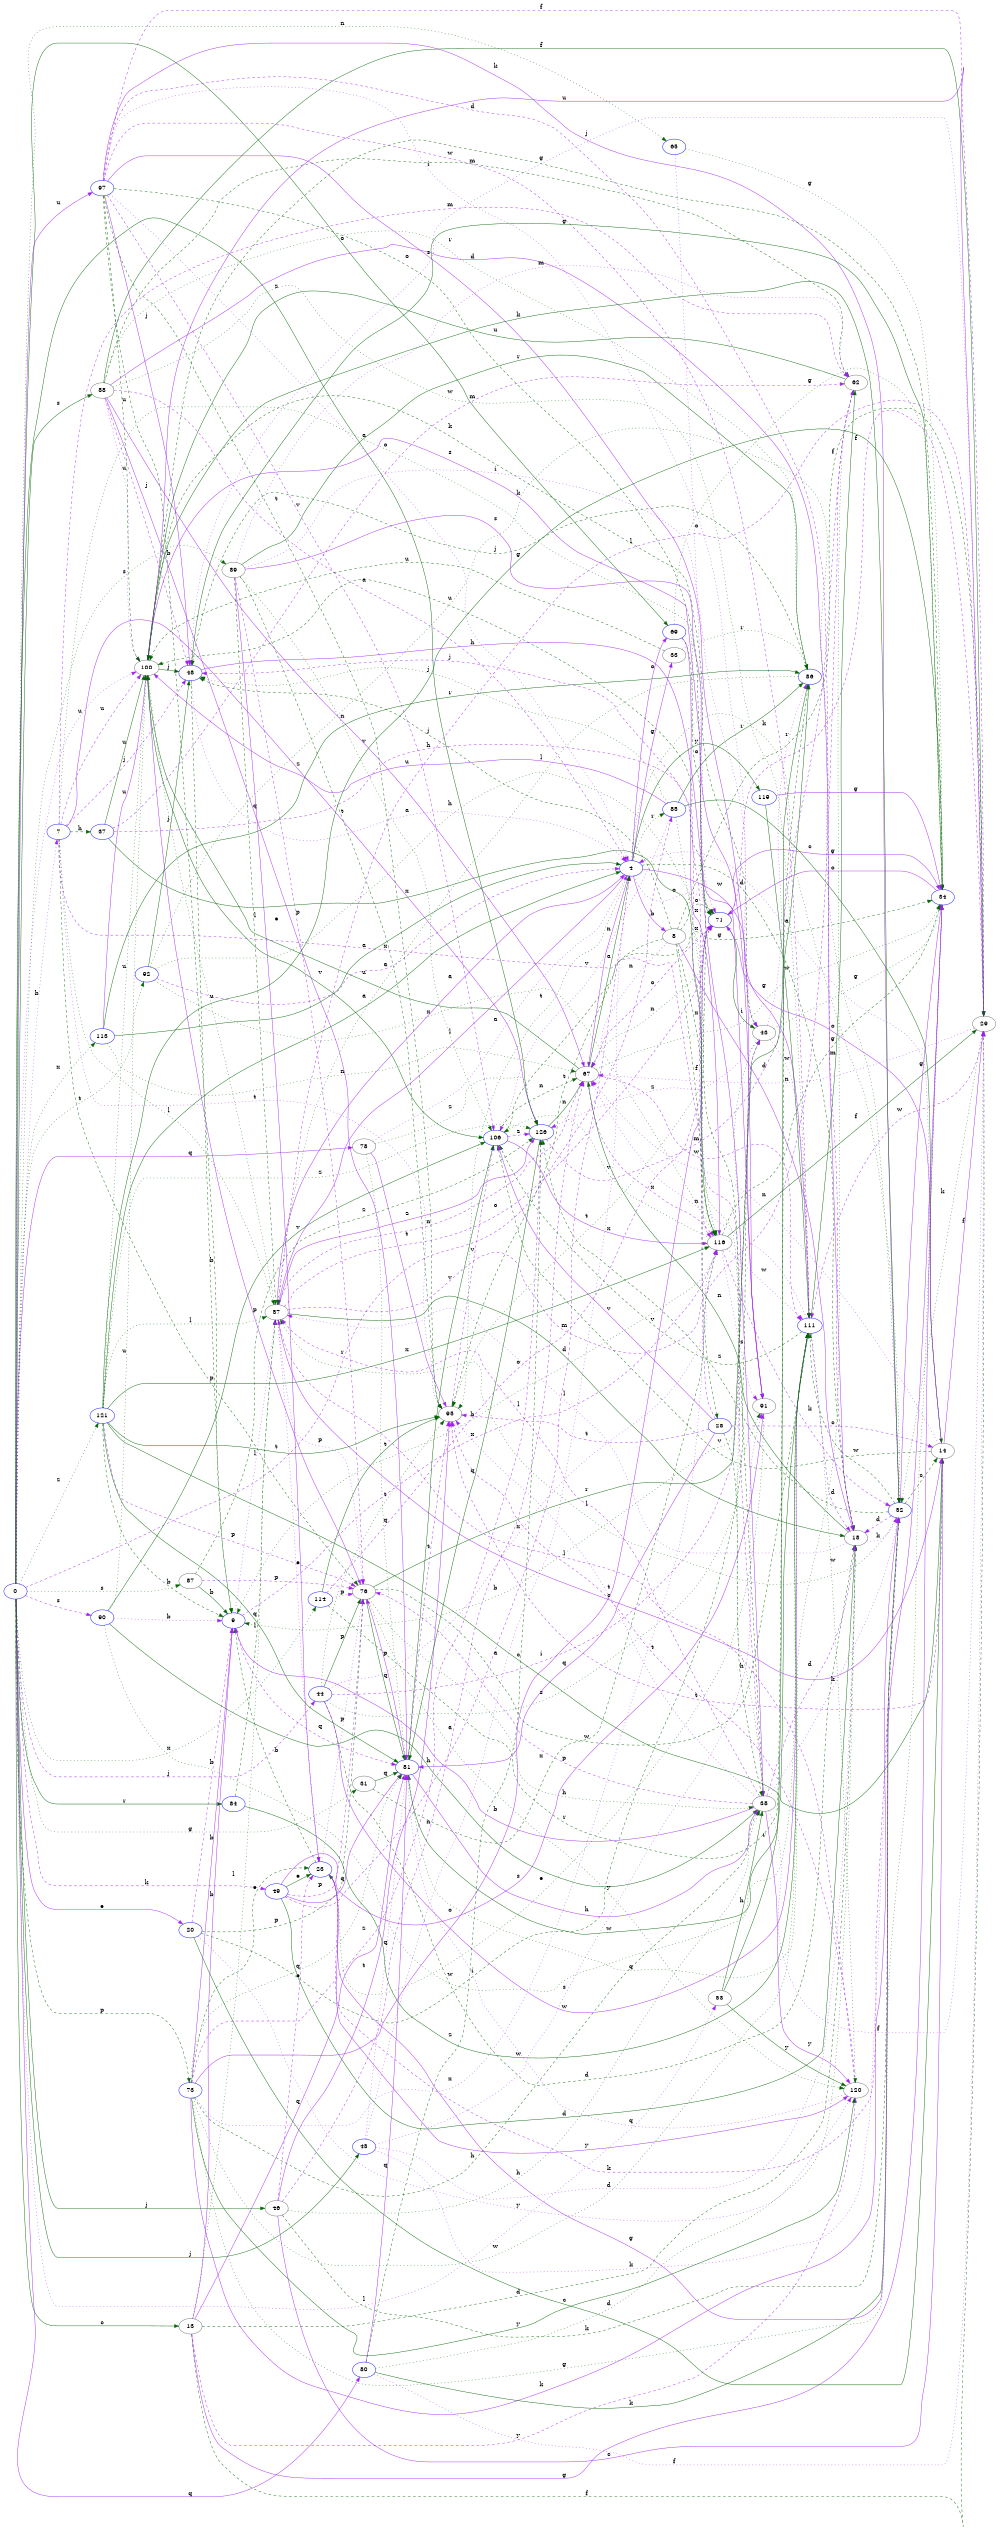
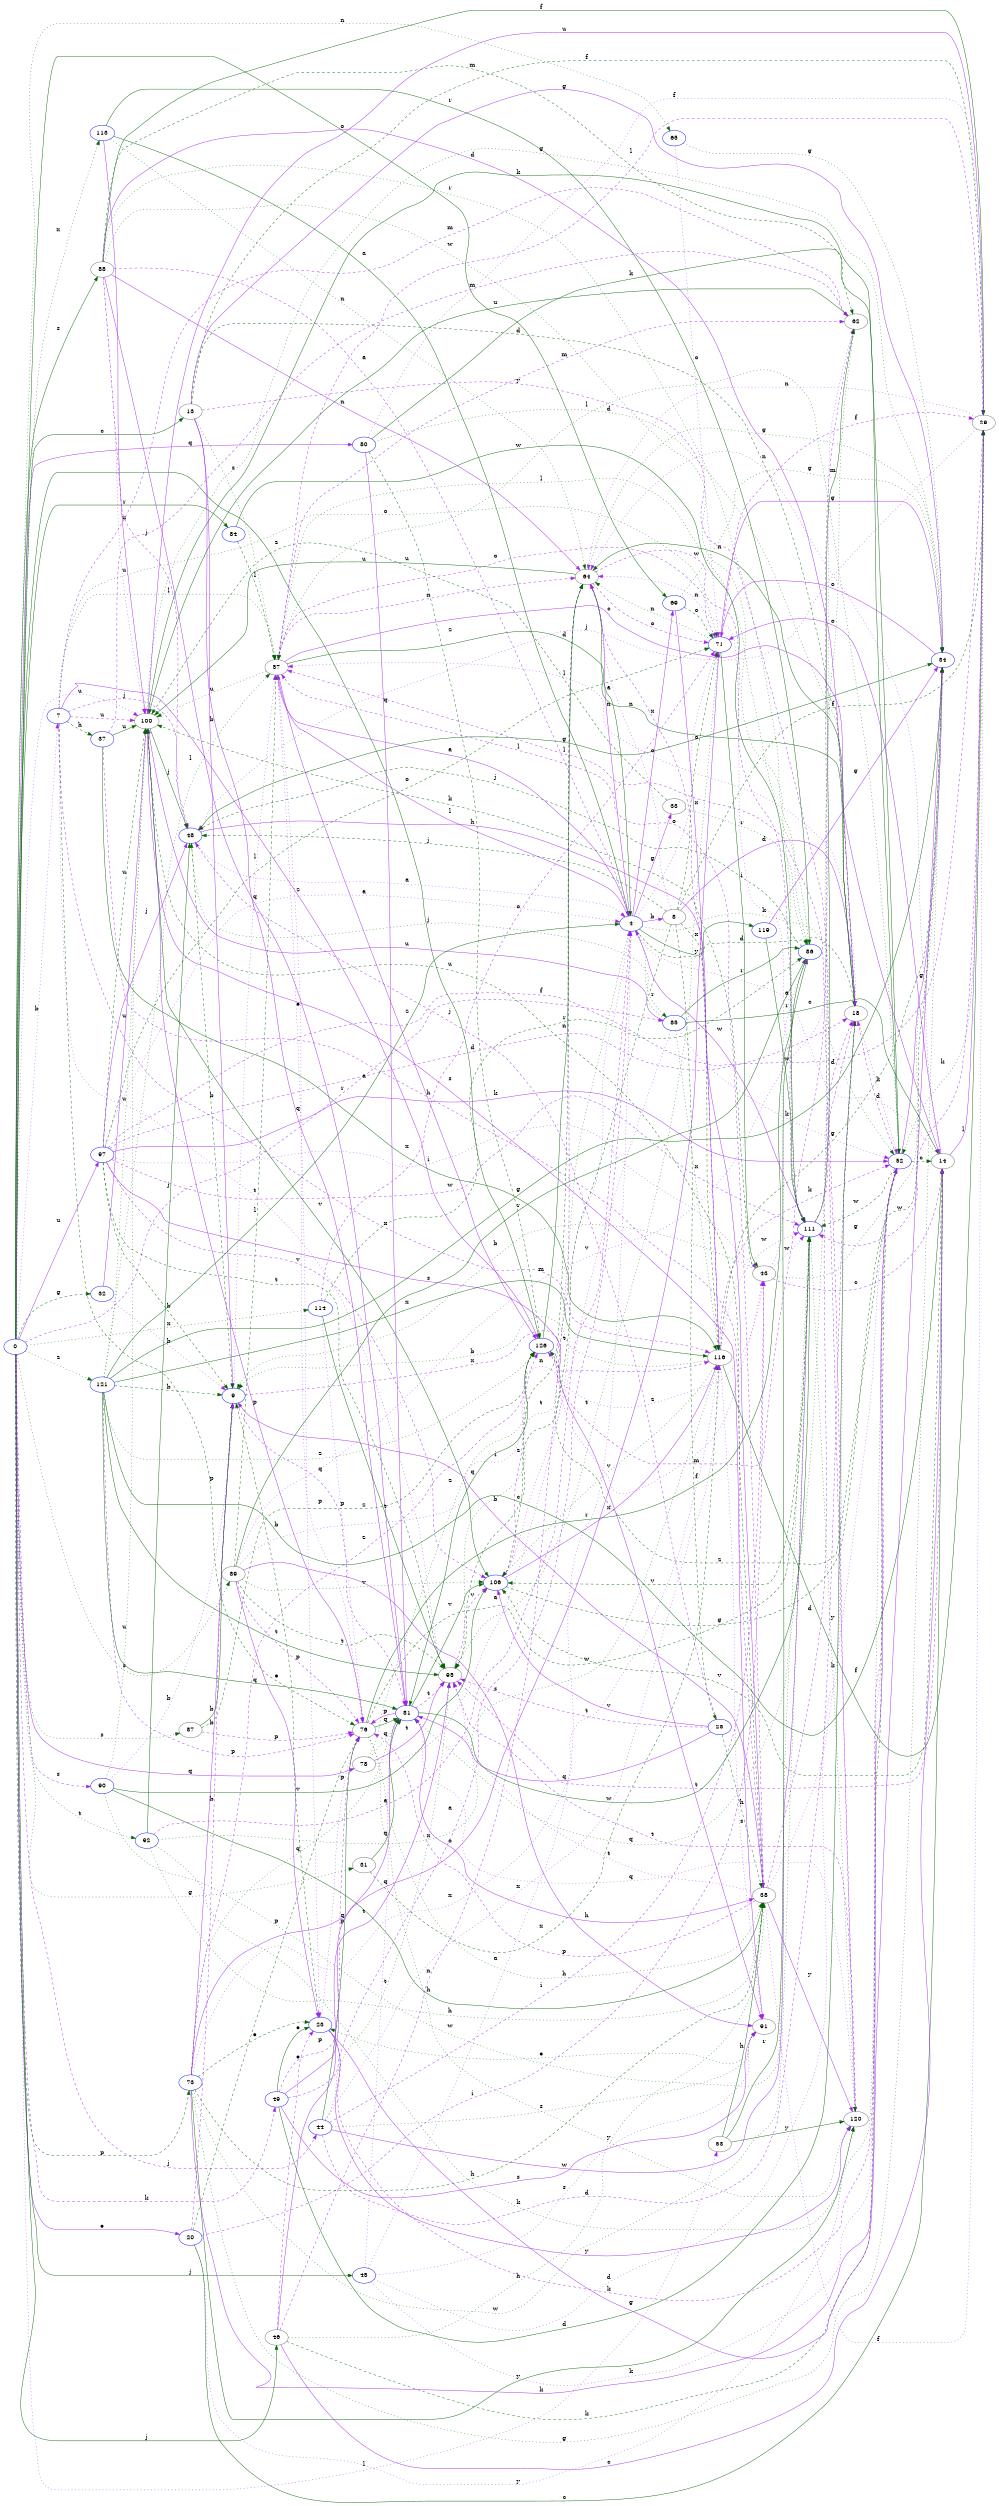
edge "100" -> "34": style dashed -> dotted
node "67": label "67" -> "64"
edge "85" -> "52": added, label "k"
edge "14" -> "29": label "f" -> "l"
node "32": added
edge "28" -> "14": now "43" -> "14"
edge "111" -> "120": label "w" -> "y"
edge "20" -> "43": color darkgreen -> purple
edge "13" -> "57": label "l" -> "s"
edge "44" -> "18": color darkgreen -> purple
